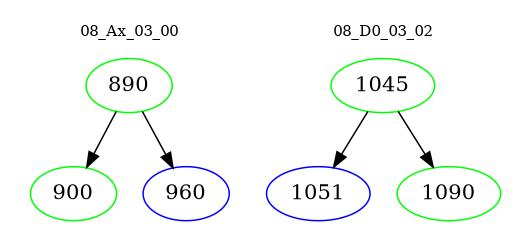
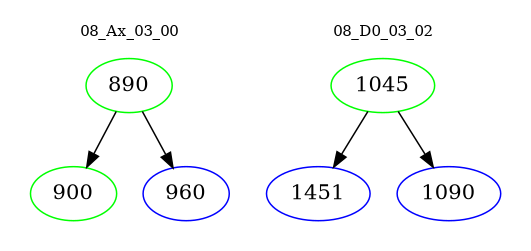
node "1051": label "1051" -> "1451"
node "1090": color green -> blue
